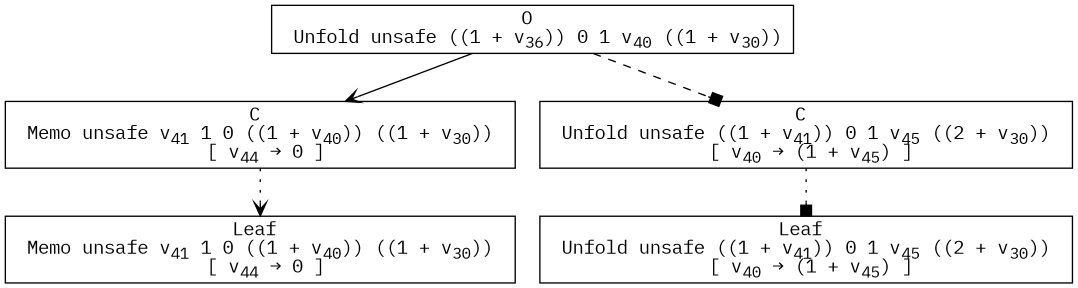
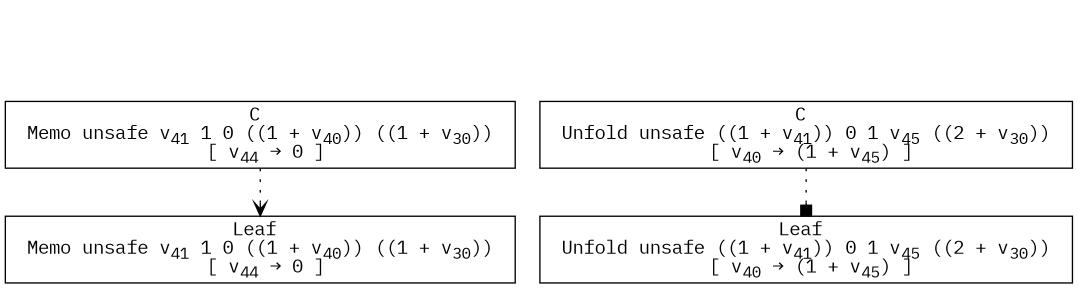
node "O": removed
